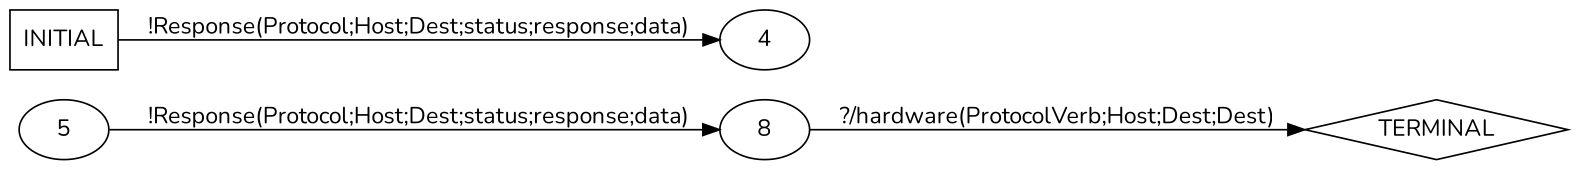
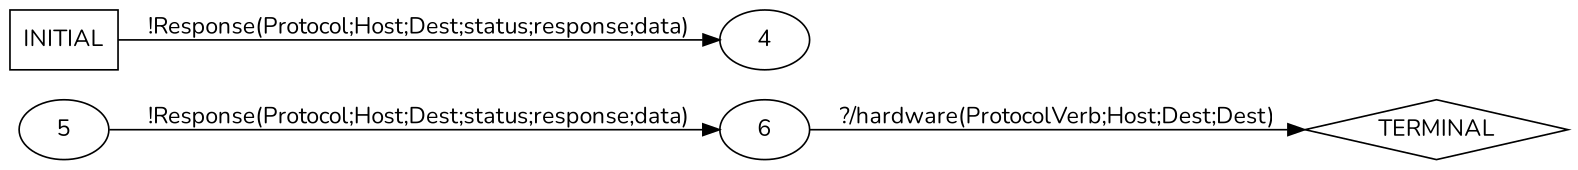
node "8": label "8" -> "6"
